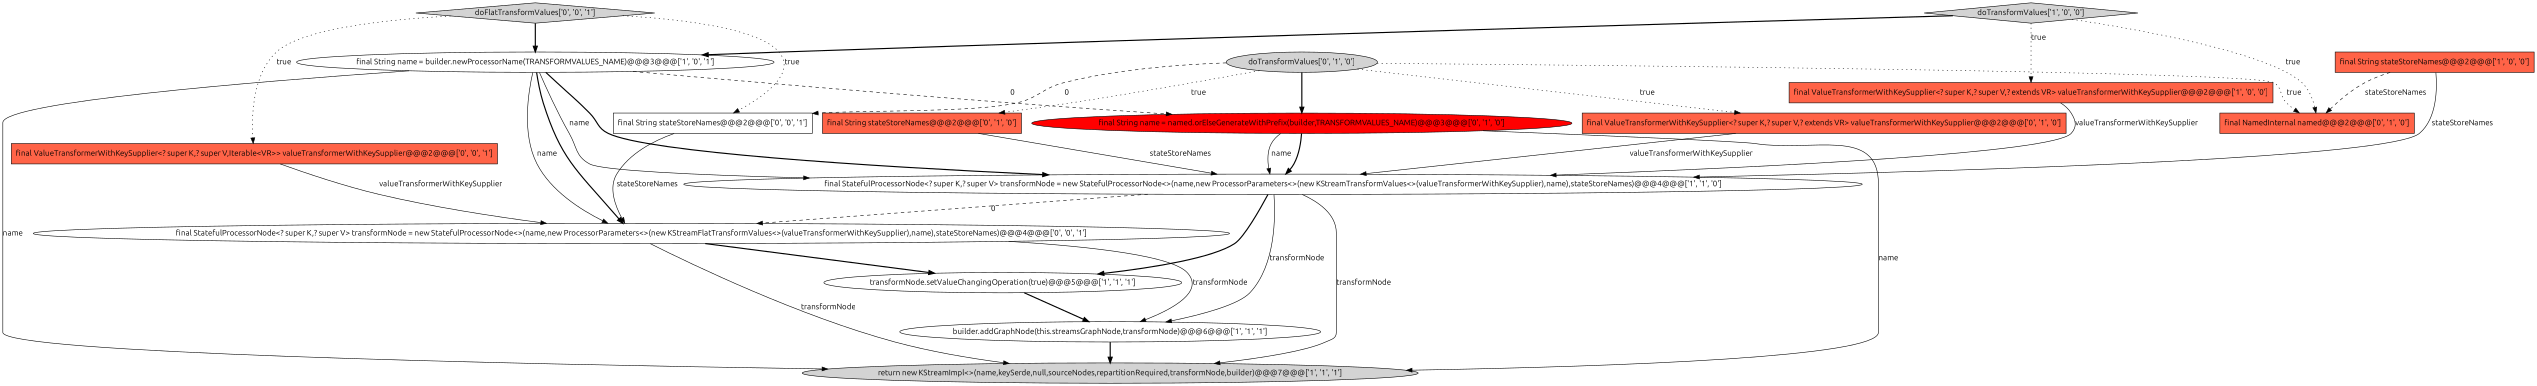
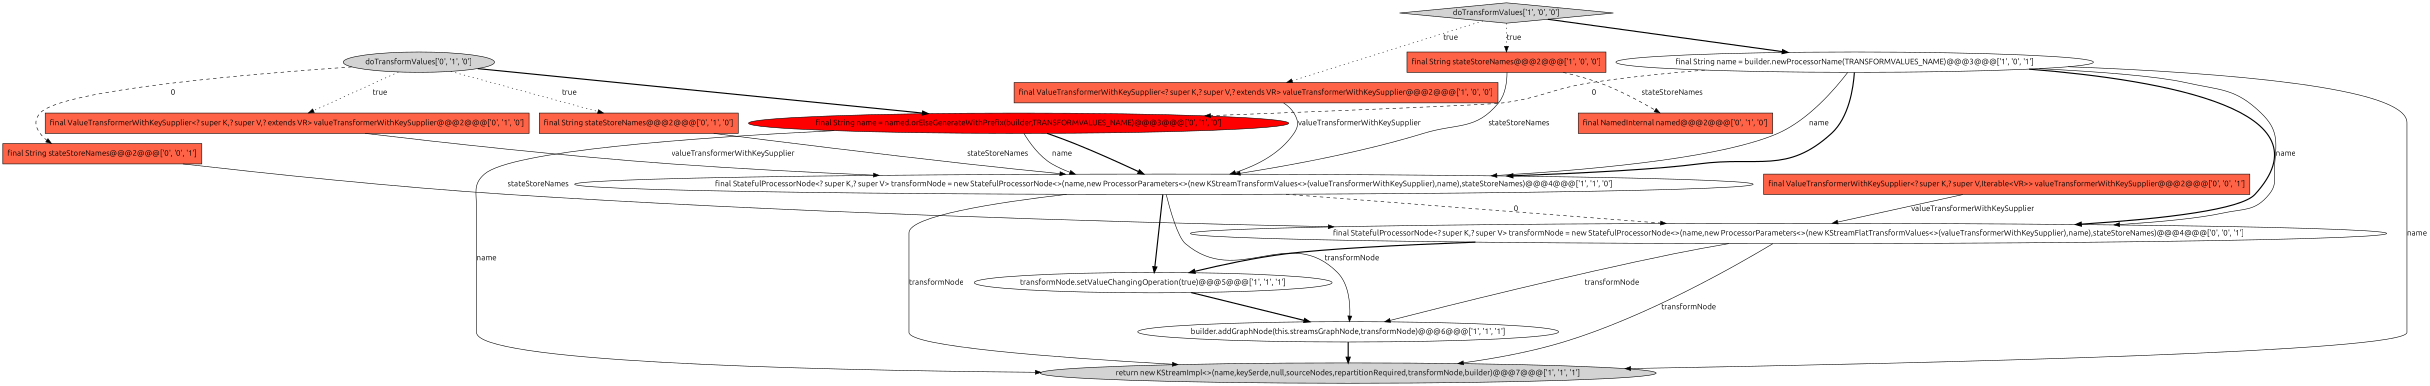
node "doFlatTransformValues['0', '0', '1']": removed
edge "doTransformValues['1', '0', '0']" -> "final NamedInternal named@@@2@@@['0', '1', '0']": now "doTransformValues['1', '0', '0']" -> "final String stateStoreNames@@@2@@@['1', '0', '0']"
edge "doTransformValues['0', '1', '0']" -> "final NamedInternal named@@@2@@@['0', '1', '0']": removed, label "true"
node "final String stateStoreNames@@@2@@@['0', '0', '1']": fillcolor white -> tomato
